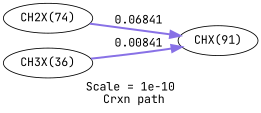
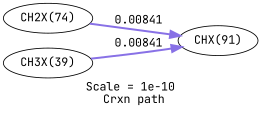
edge "CH2X(74)" -> "CHX(91)": label " 0.06841" -> " 0.00841"
node "CH3X(36)": label "CH3X(36)" -> "CH3X(39)"
